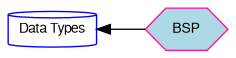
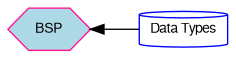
edge "BSP" -> "Data Types": reversed
